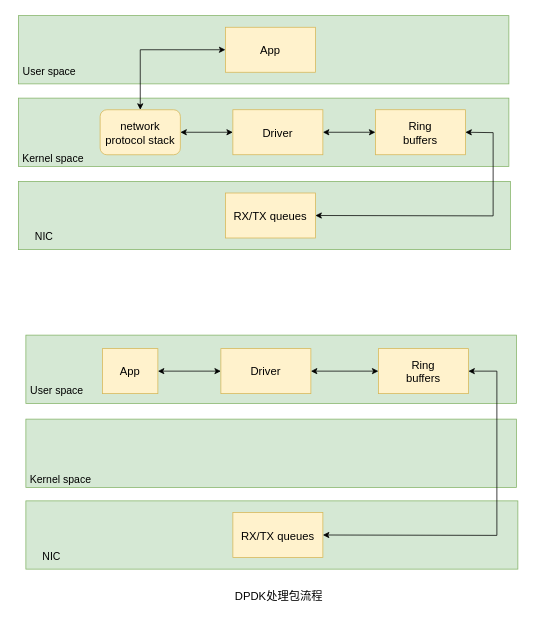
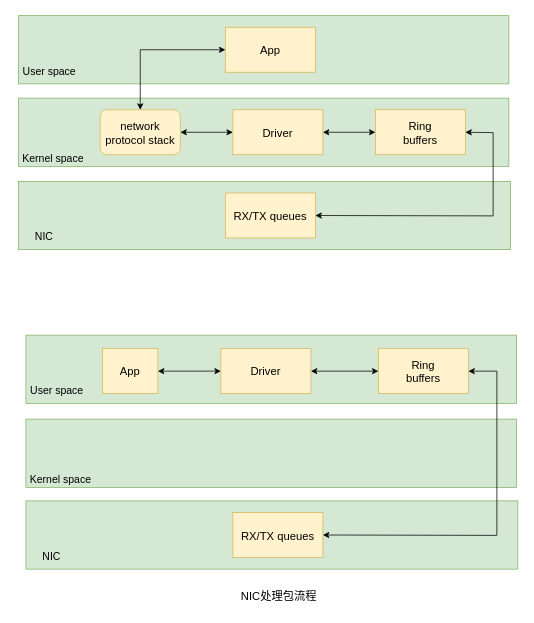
node "DPDK处理包流程": label "DPDK处理包流程" -> "NIC处理包流程"
